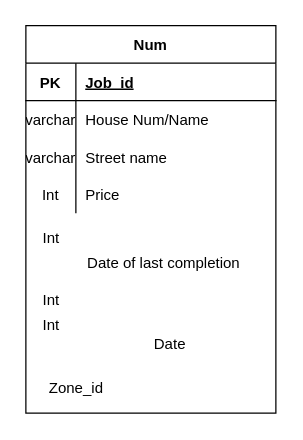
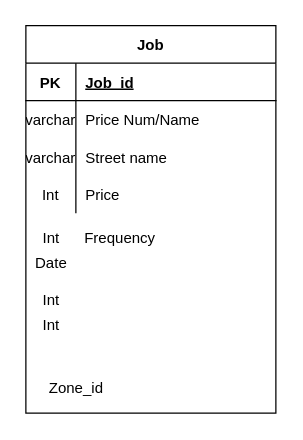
node "Num": label "Num" -> "Job"
node "House Num/Name": label "House Num/Name" -> "Price Num/Name"
node "Frequency": added
node "Date of last completion": removed
node "Date": moved (169, 344) -> (51, 263)
